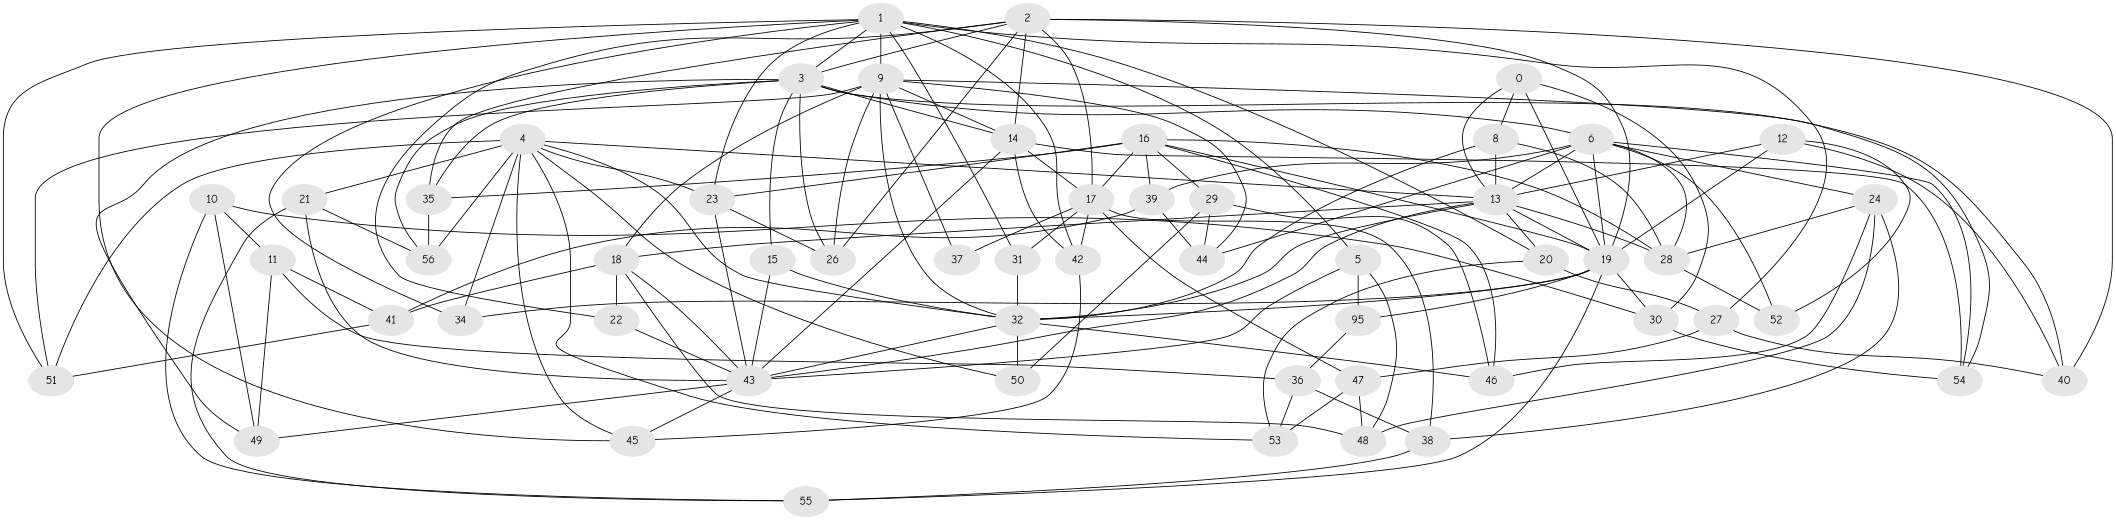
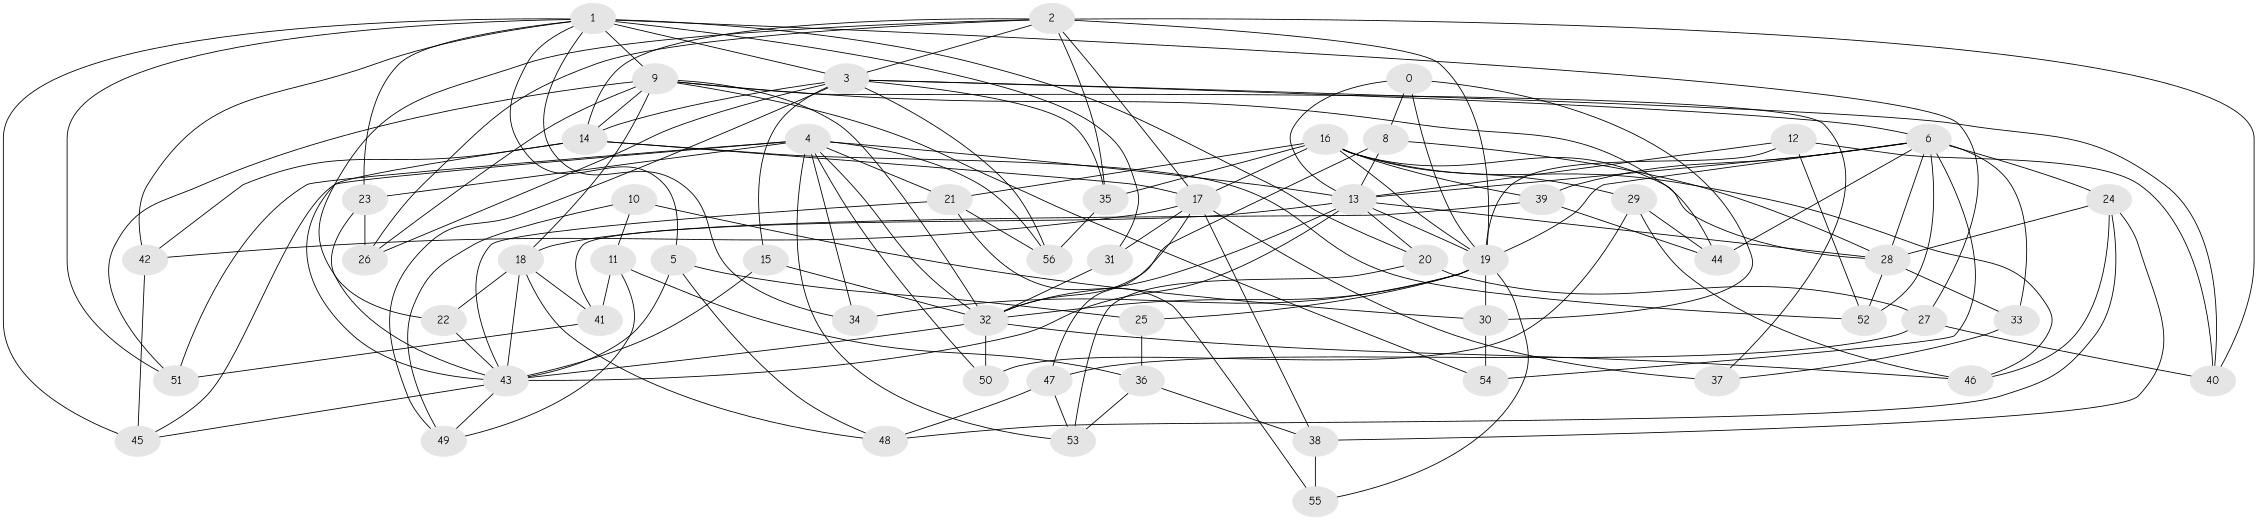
edge "14" -- "54": now "14" -- "52"
edge "16" -- "23": now "16" -- "21"
node "95": label "95" -> "25"
node "33": added
edge "10" -- "55": removed
